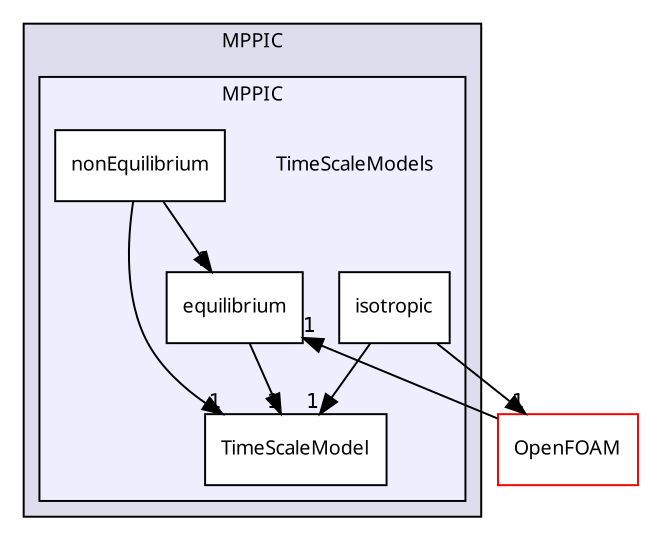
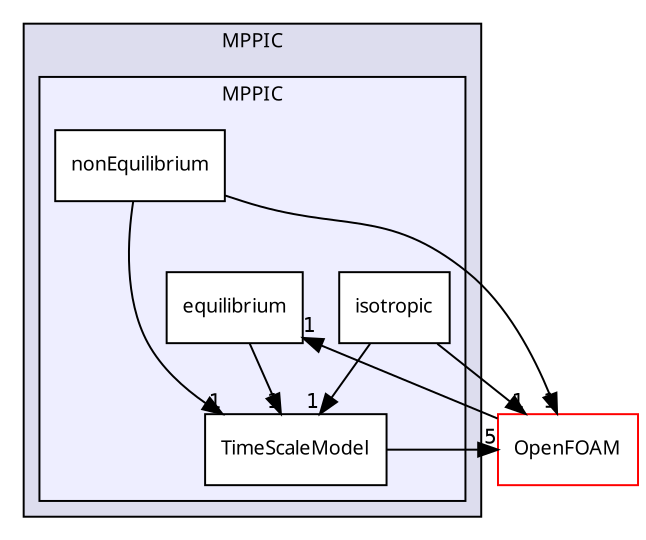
node "TimeScaleModels": removed
edge "nonEquilibrium" -> "equilibrium": now "nonEquilibrium" -> "OpenFOAM"
edge "TimeScaleModel" -> "OpenFOAM": added
